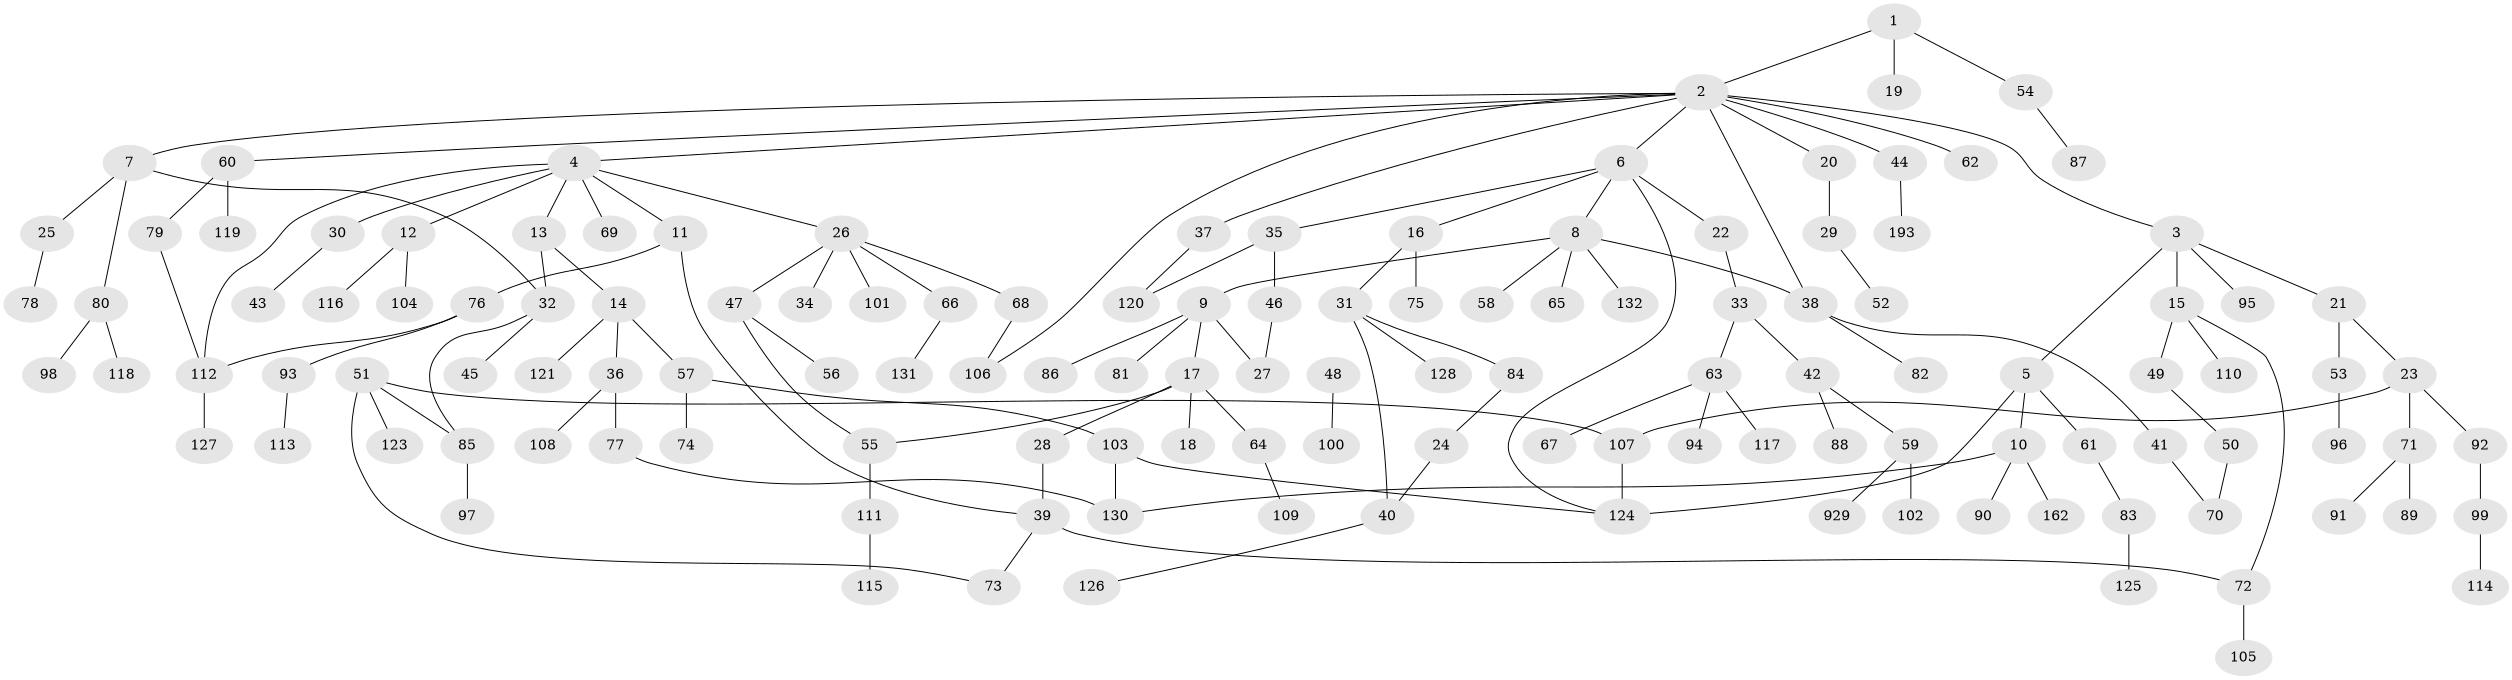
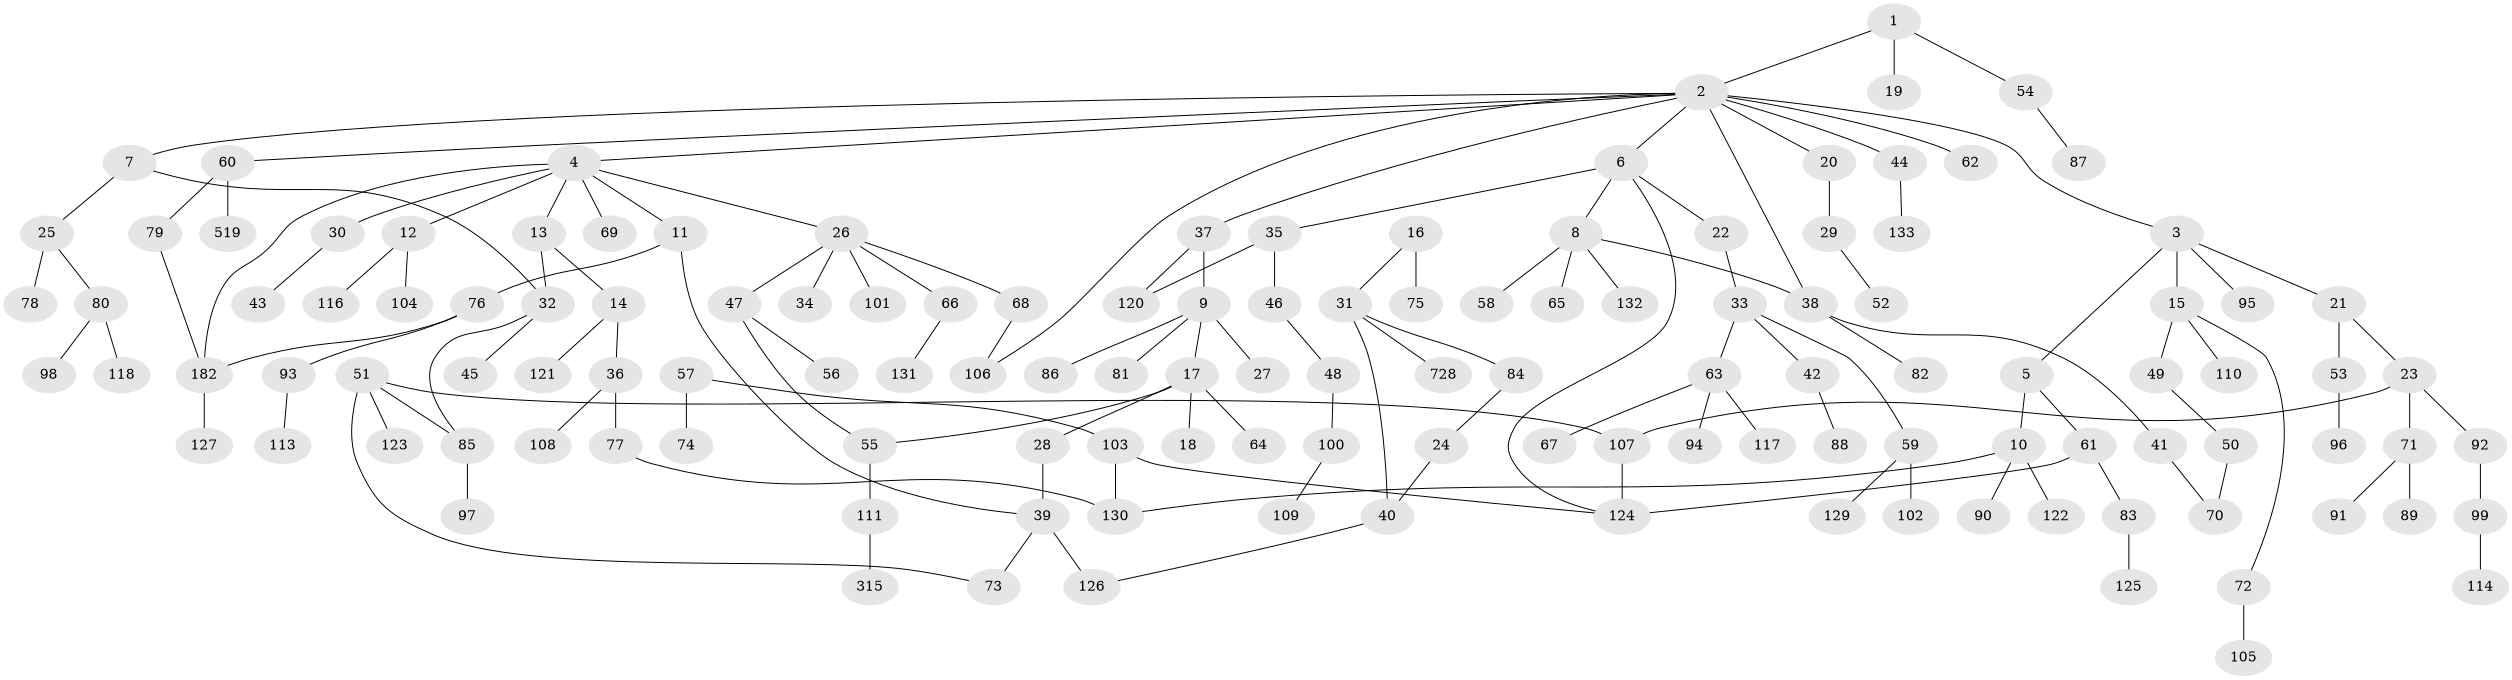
edge "6" -- "16": removed
edge "7" -- "80": now "25" -- "80"
node "119": label "119" -> "519"
node "193": label "193" -> "133"
edge "8" -- "9": now "37" -- "9"
edge "14" -- "57": removed
edge "46" -- "27": now "46" -- "48"
node "112": label "112" -> "182"
node "128": label "128" -> "728"
edge "42" -- "59": now "33" -- "59"
edge "64" -- "109": now "100" -- "109"
edge "5" -- "124": now "61" -- "124"
node "929": label "929" -> "129"
node "162": label "162" -> "122"
edge "39" -- "72": now "39" -- "126"
node "115": label "115" -> "315"
